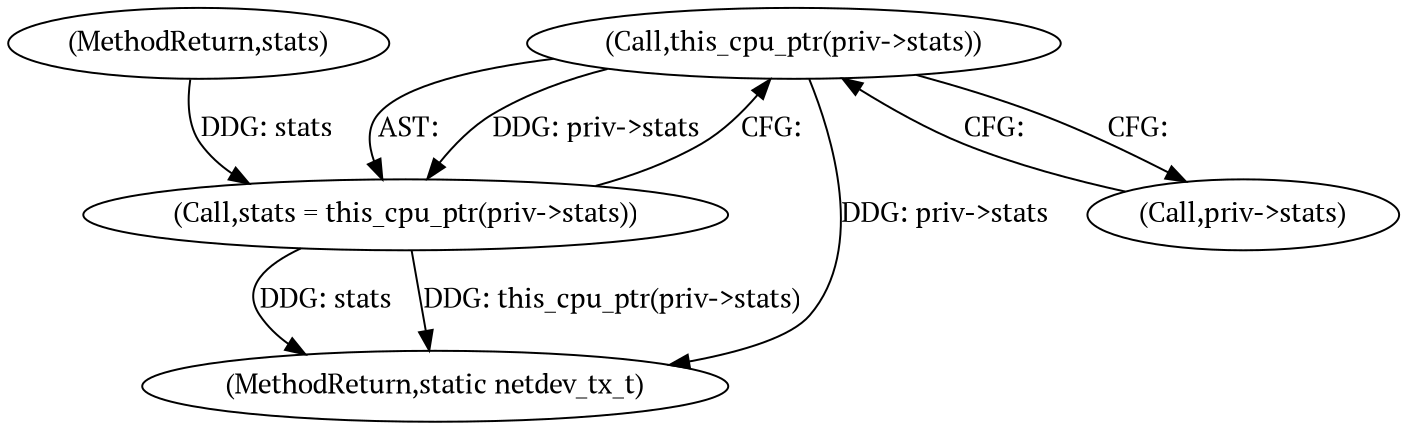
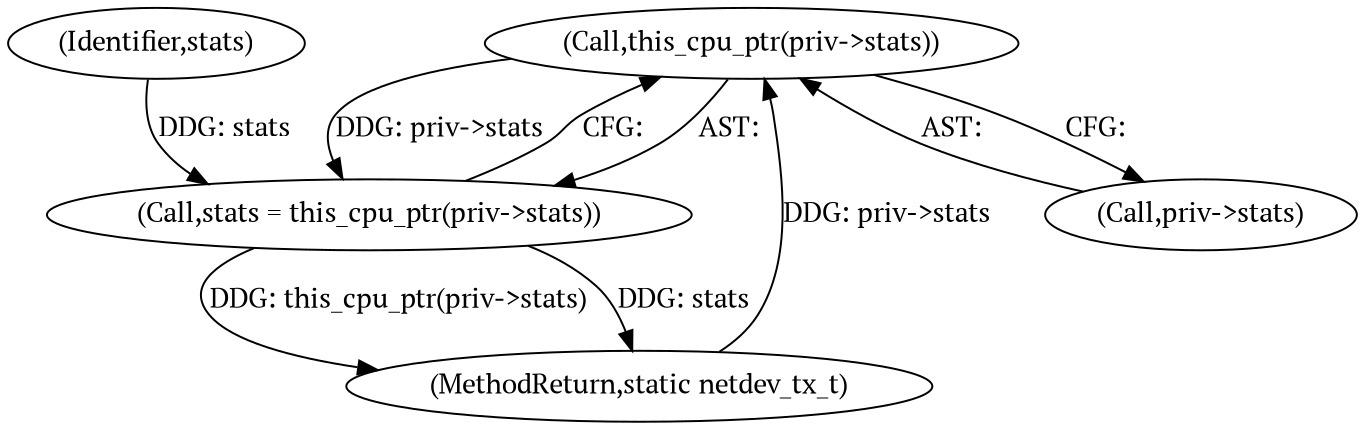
node "(MethodReturn,stats)": label "(MethodReturn,stats)" -> "(Identifier,stats)"
edge "(Call,priv->stats)" -> "(Call,this_cpu_ptr(priv->stats))": label "CFG: " -> "AST: "
edge "(Call,this_cpu_ptr(priv->stats))" -> "(MethodReturn,static netdev_tx_t)": reversed
